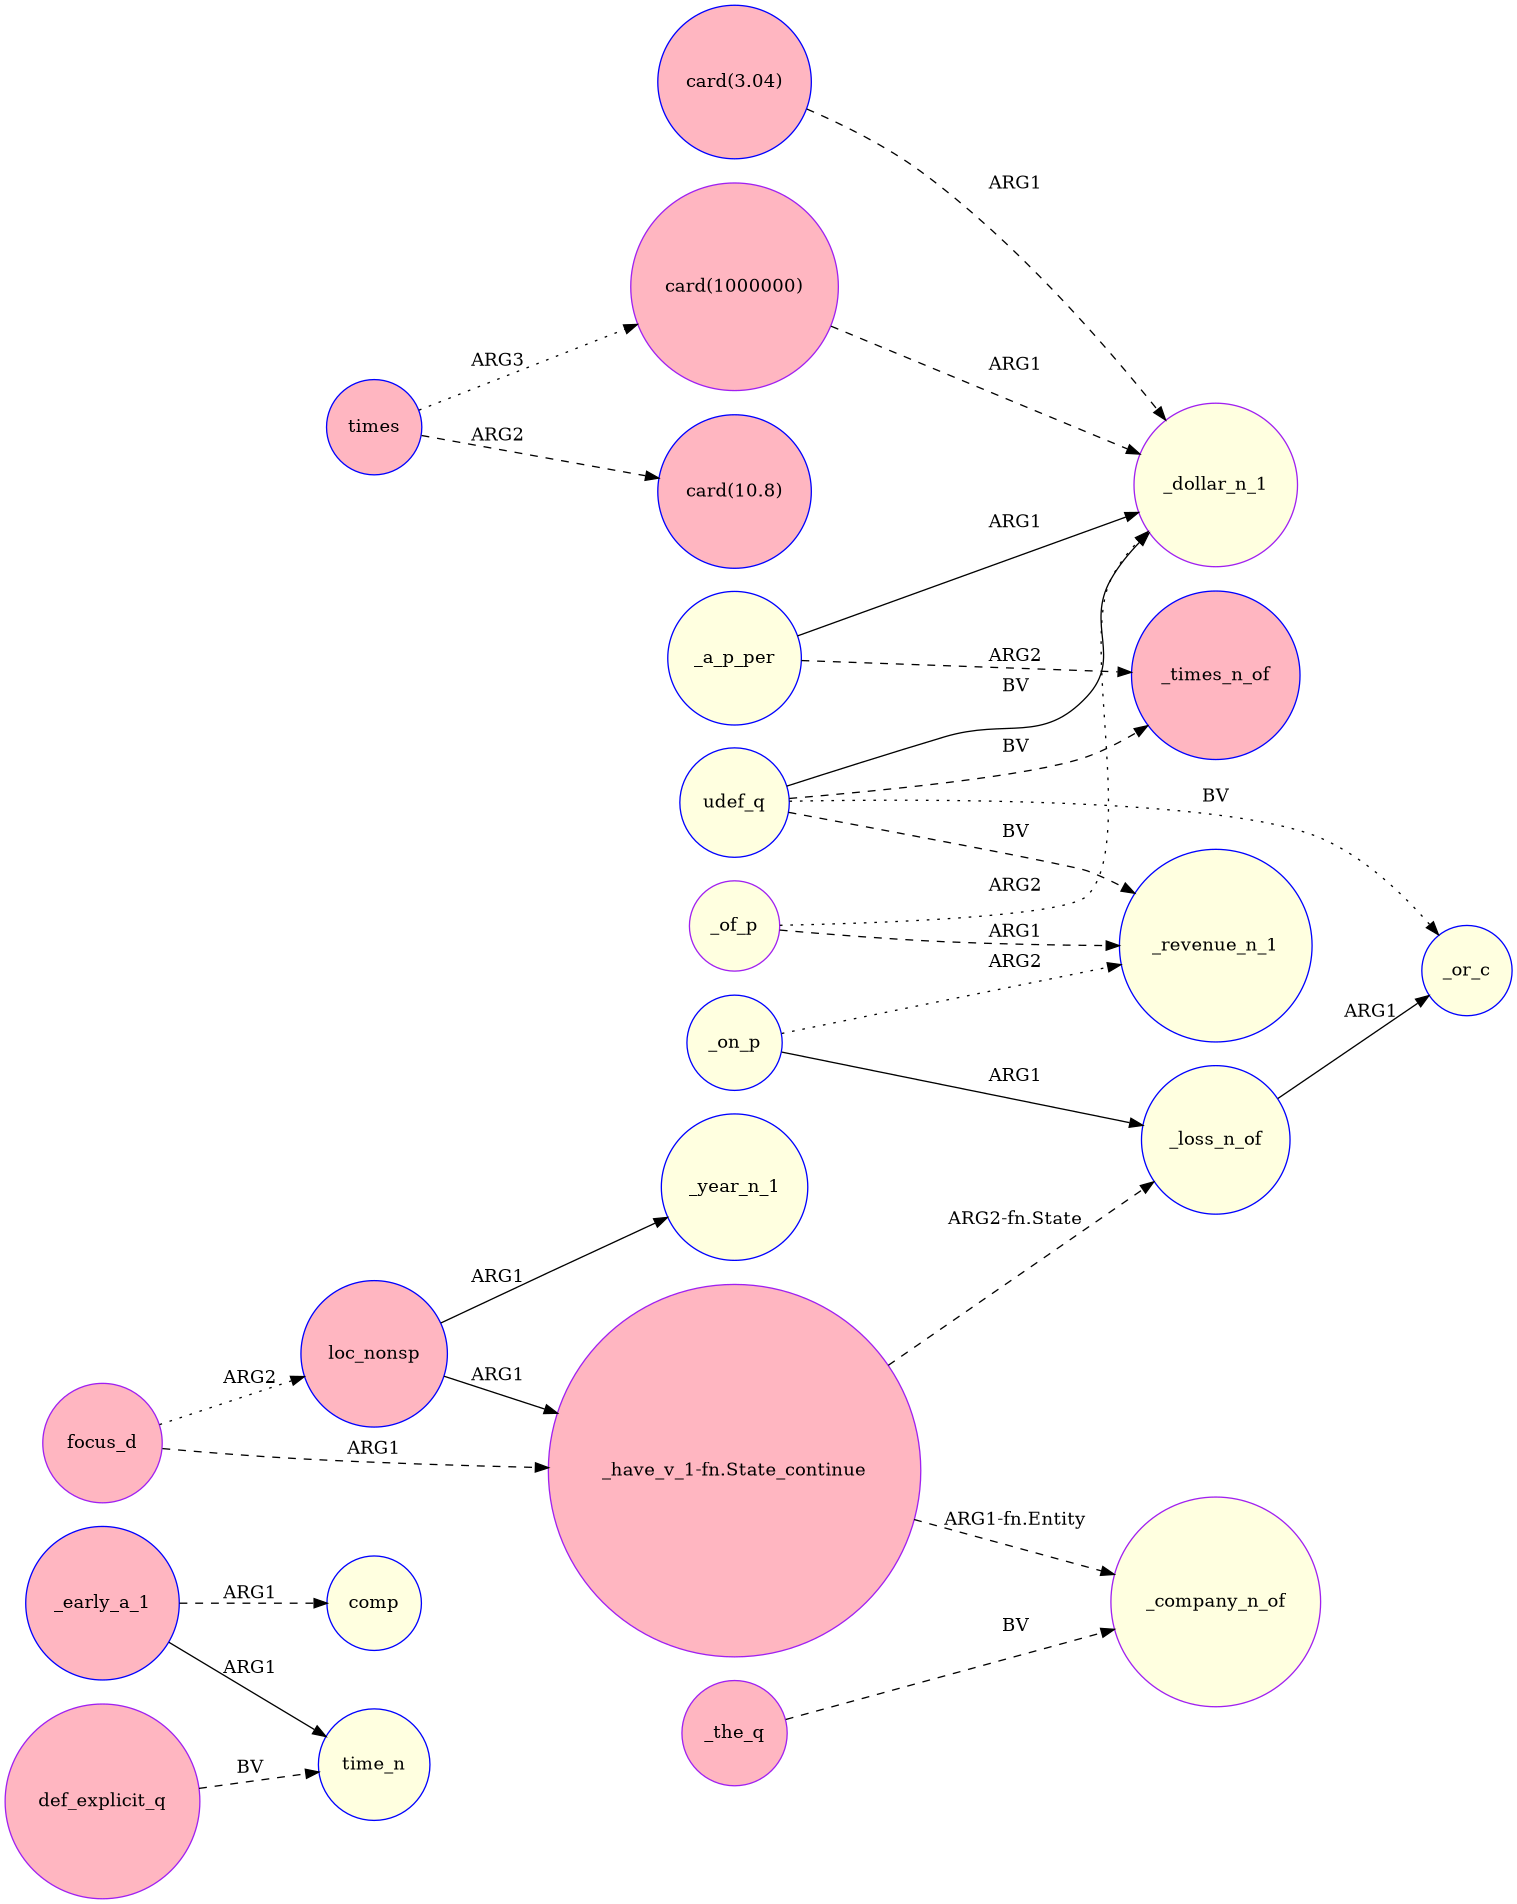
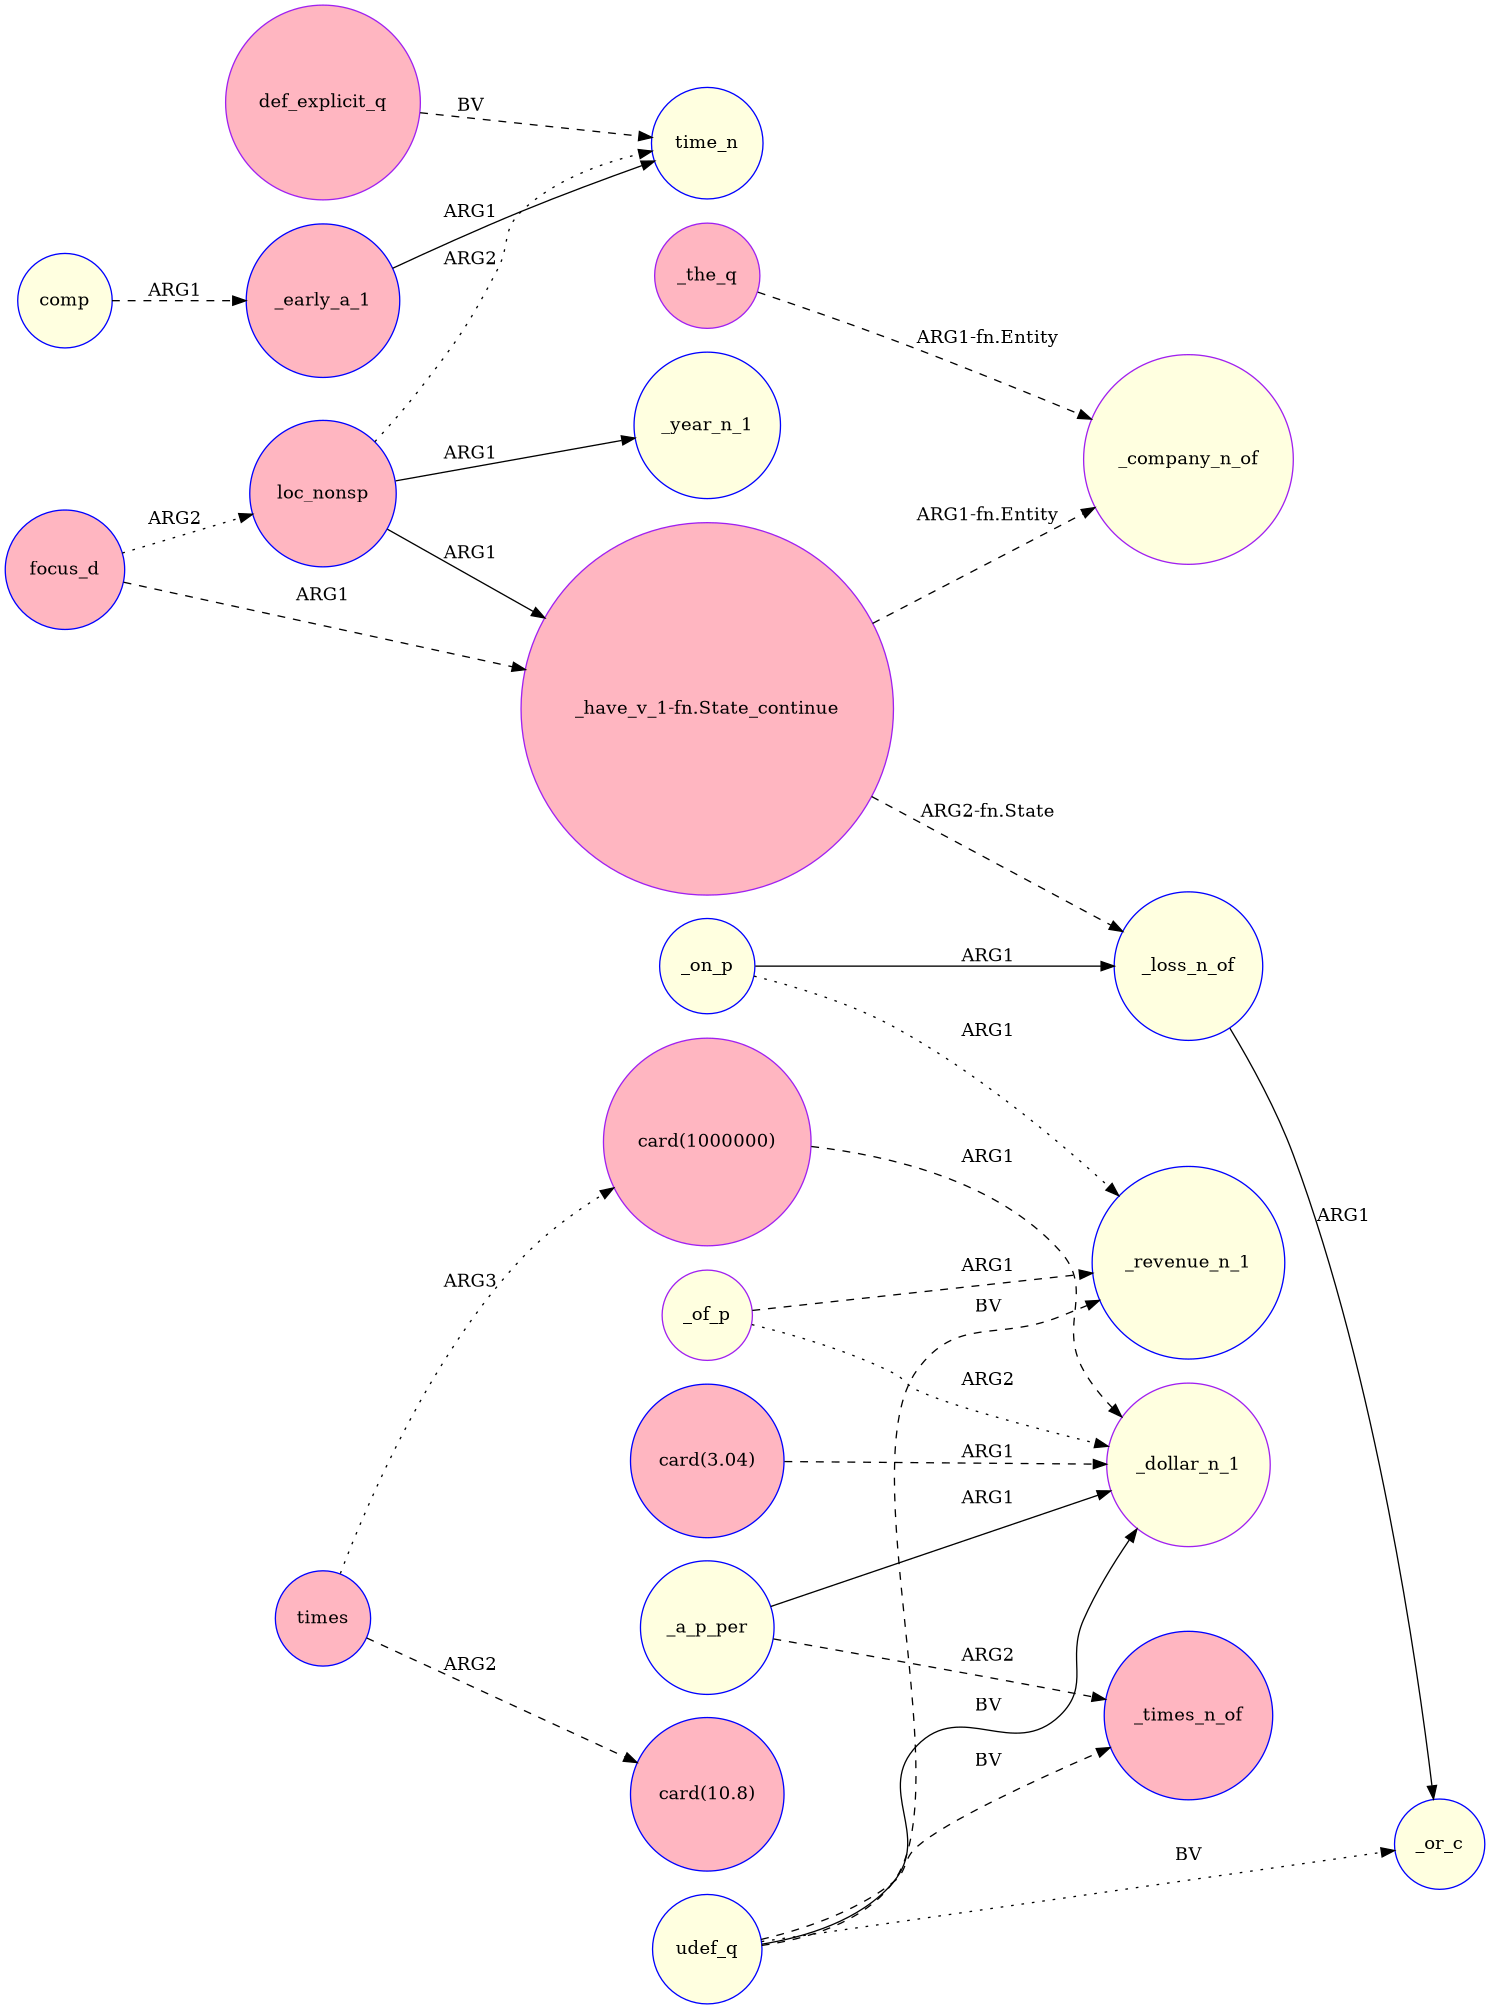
edge "loc_nonsp" -> "time_n": added, label "ARG2"
edge "_on_p" -> "_revenue_n_1": label "ARG2" -> "ARG1"
node "focus_d": color purple -> blue
edge "_early_a_1" -> "comp": reversed
edge "_the_q" -> "_company_n_of": label "BV" -> "ARG1-fn.Entity"
